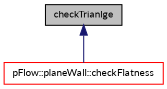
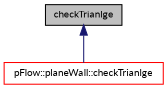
node "pFlow::planeWall::checkFlatness": label "pFlow::planeWall::checkFlatness" -> "pFlow::planeWall::checkTrianlge"
